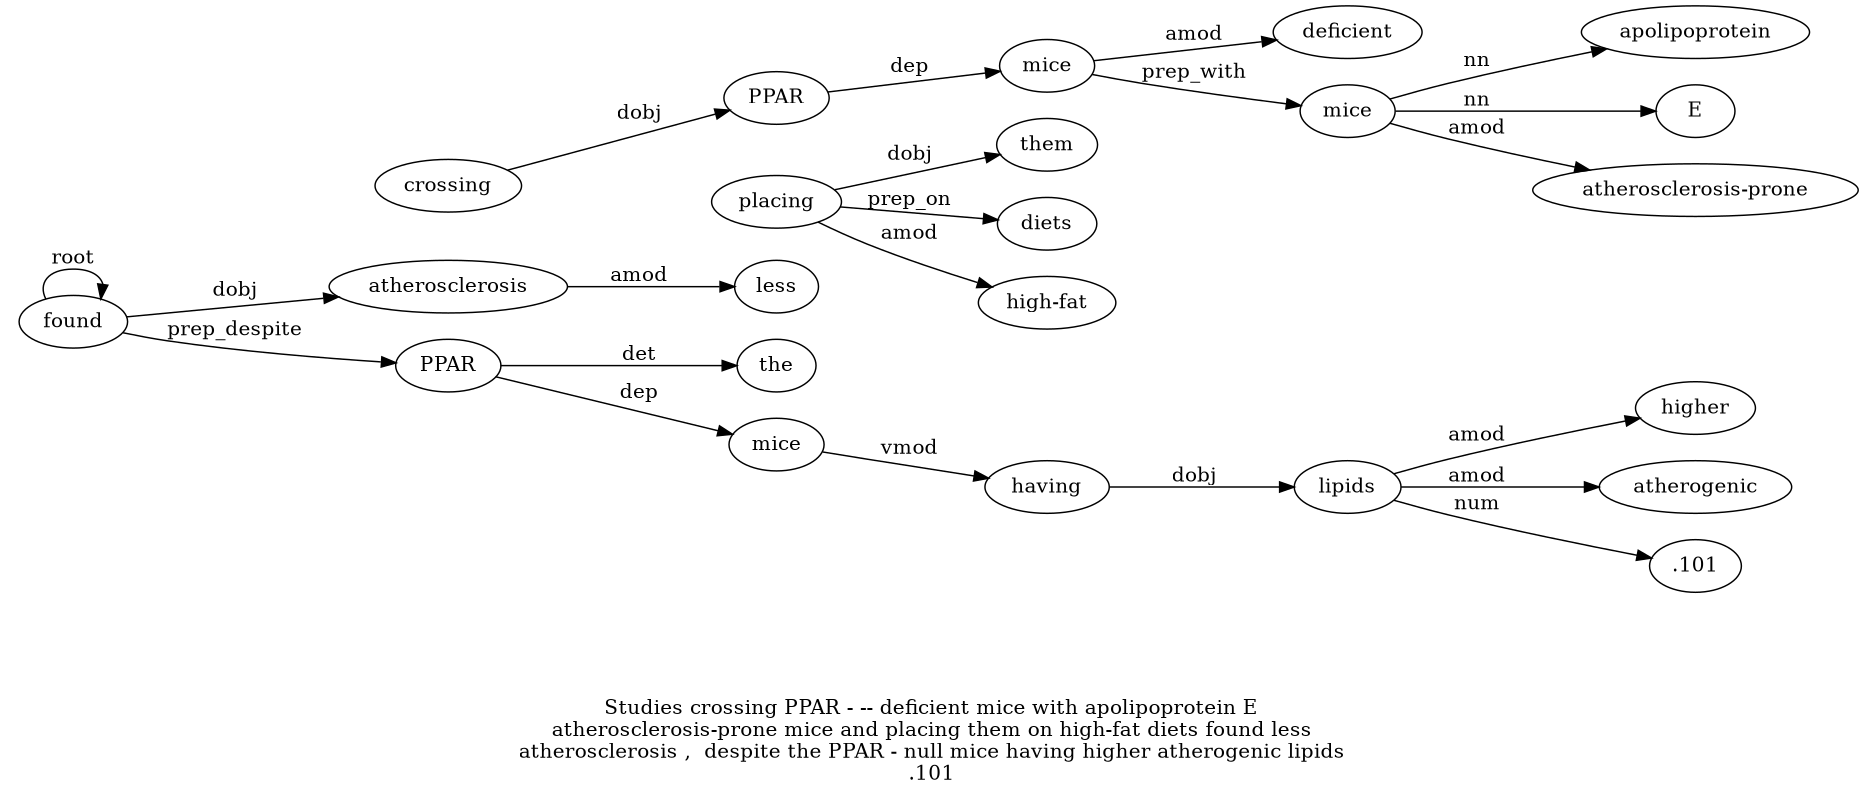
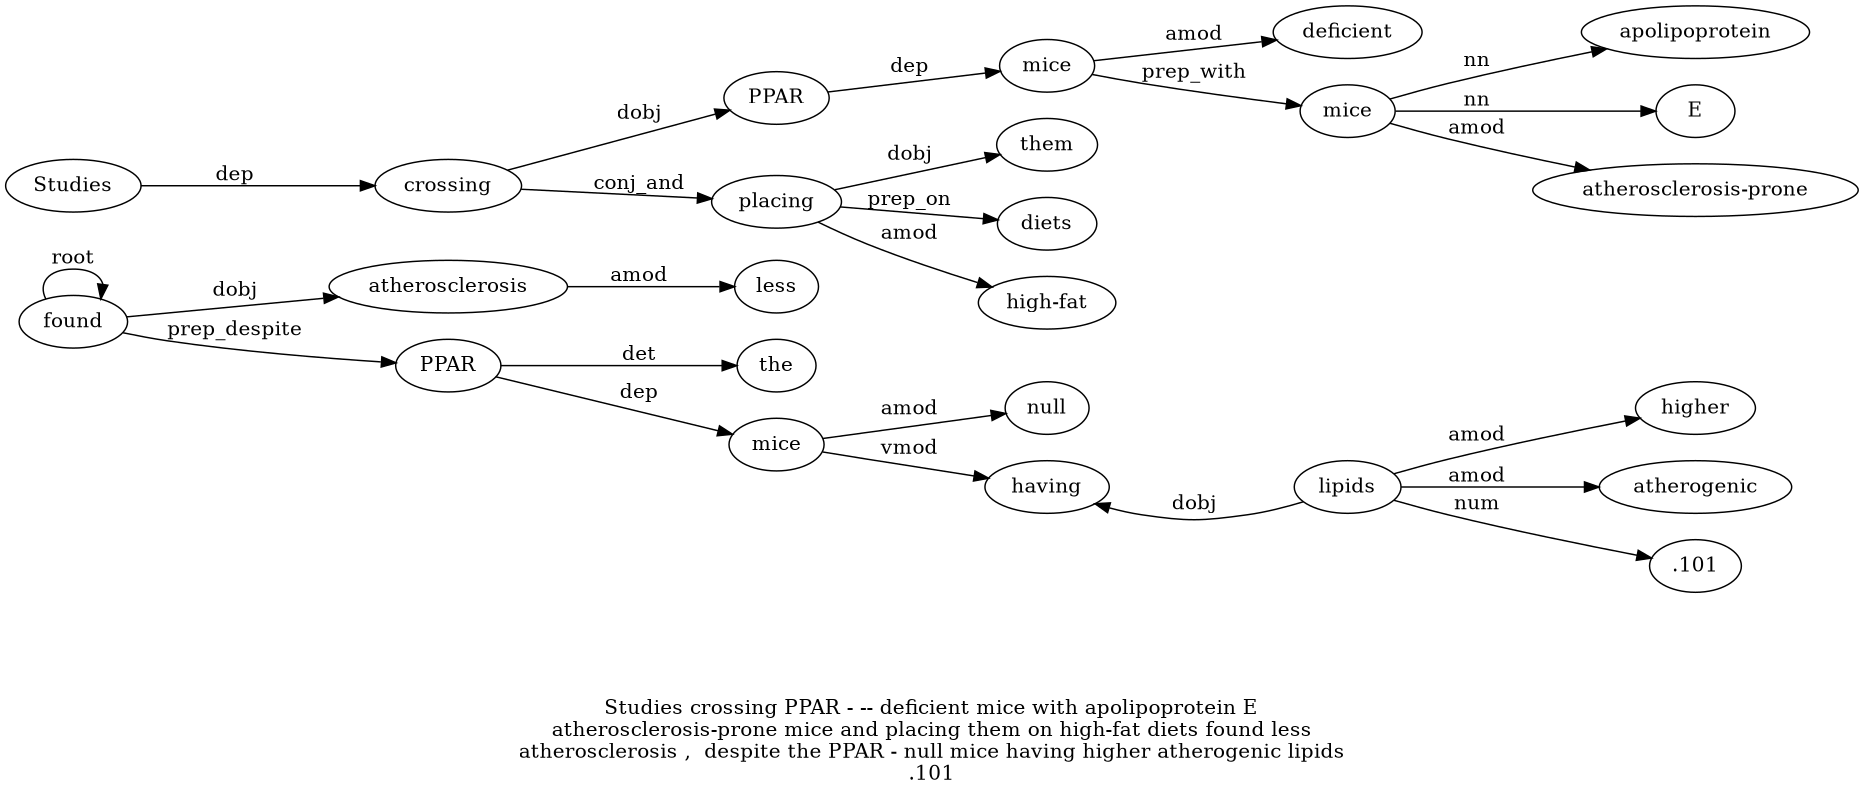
node "Studies": added
edge "crossing" -> "placing": added, label "conj_and"
node "null": added
edge "having" -> "lipids": reversed
